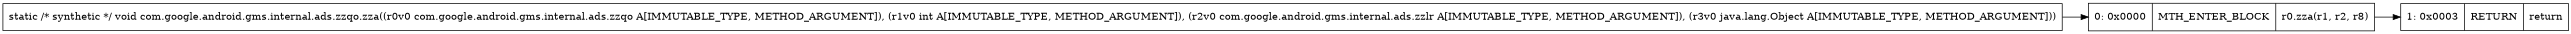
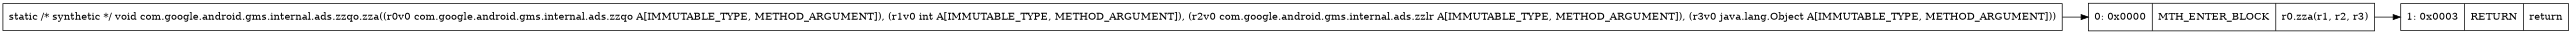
node "0: 0x0000": text "r0.zza(r1, r2, r8)" -> "r0.zza(r1, r2, r3)"
